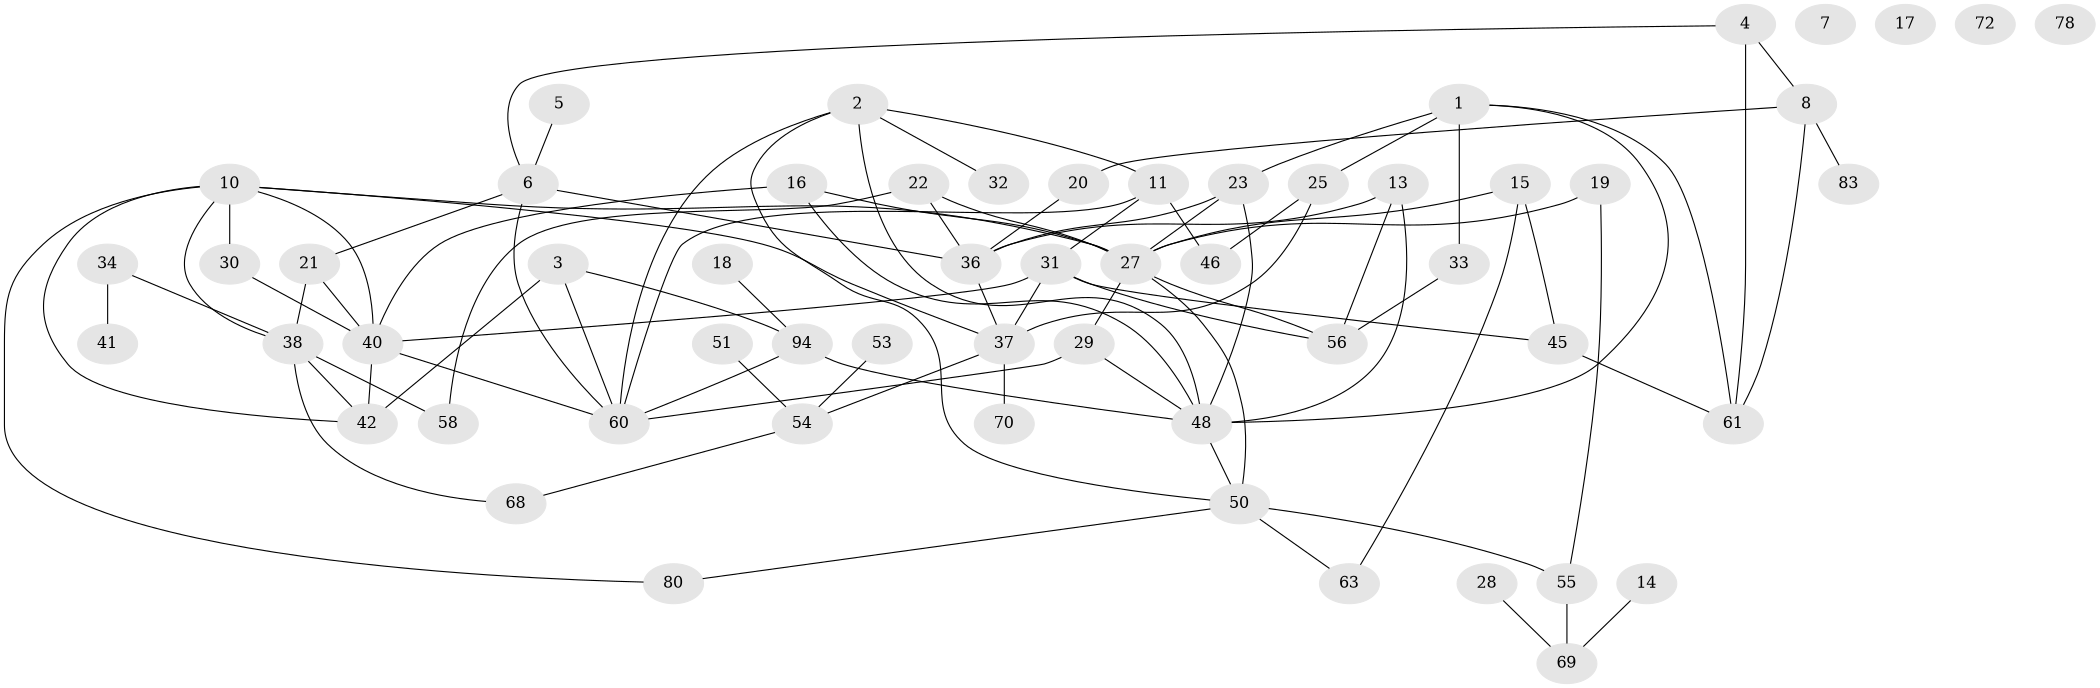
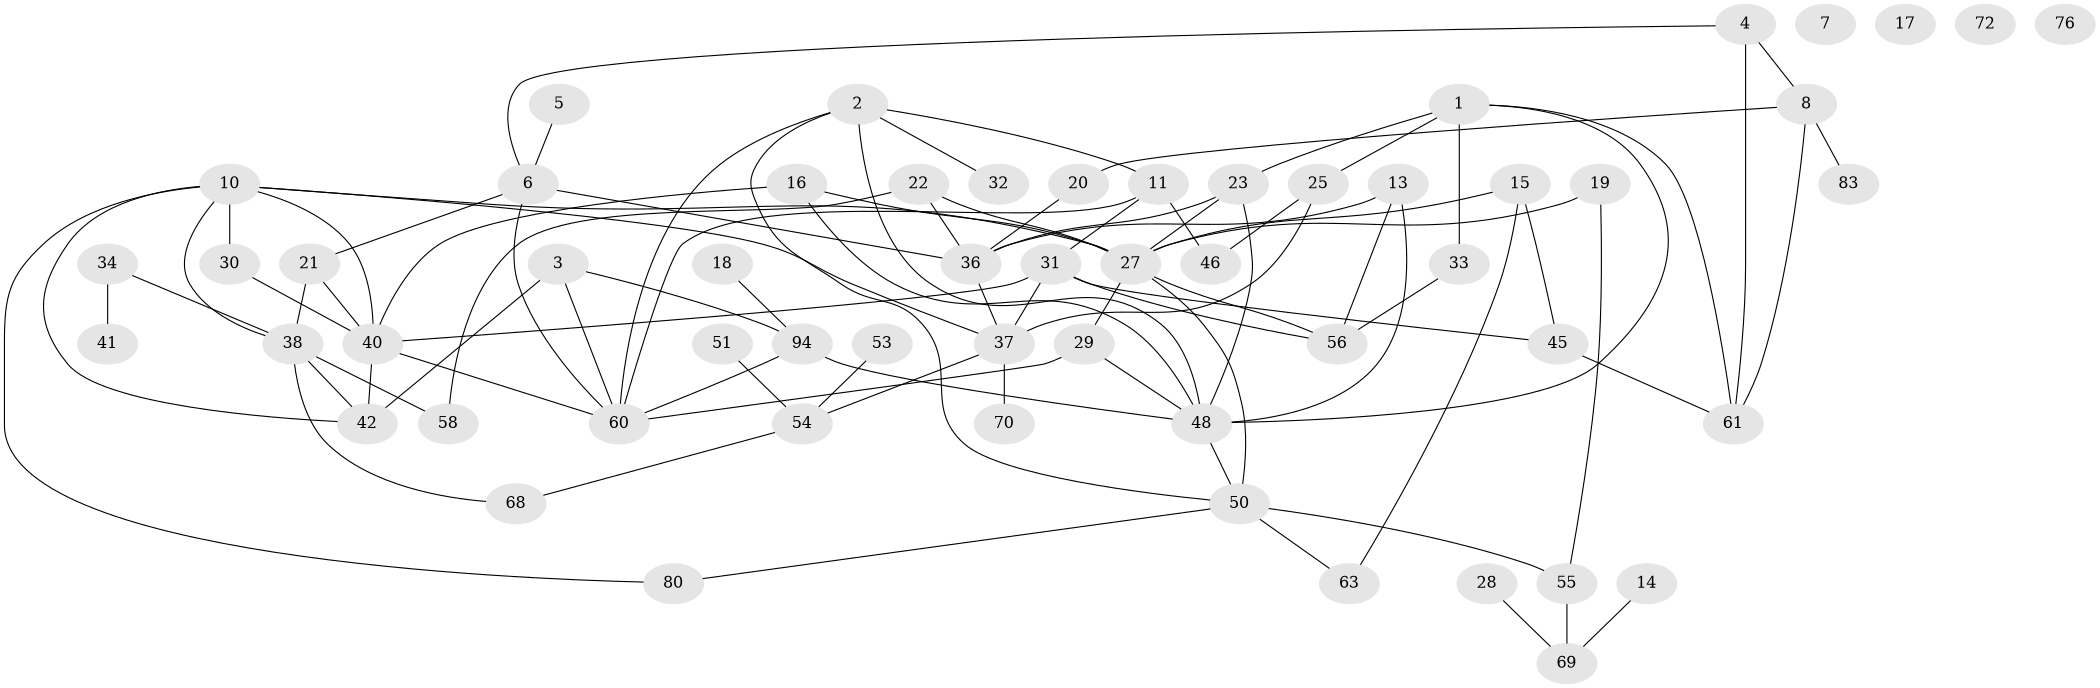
node "78": label "78" -> "76"
